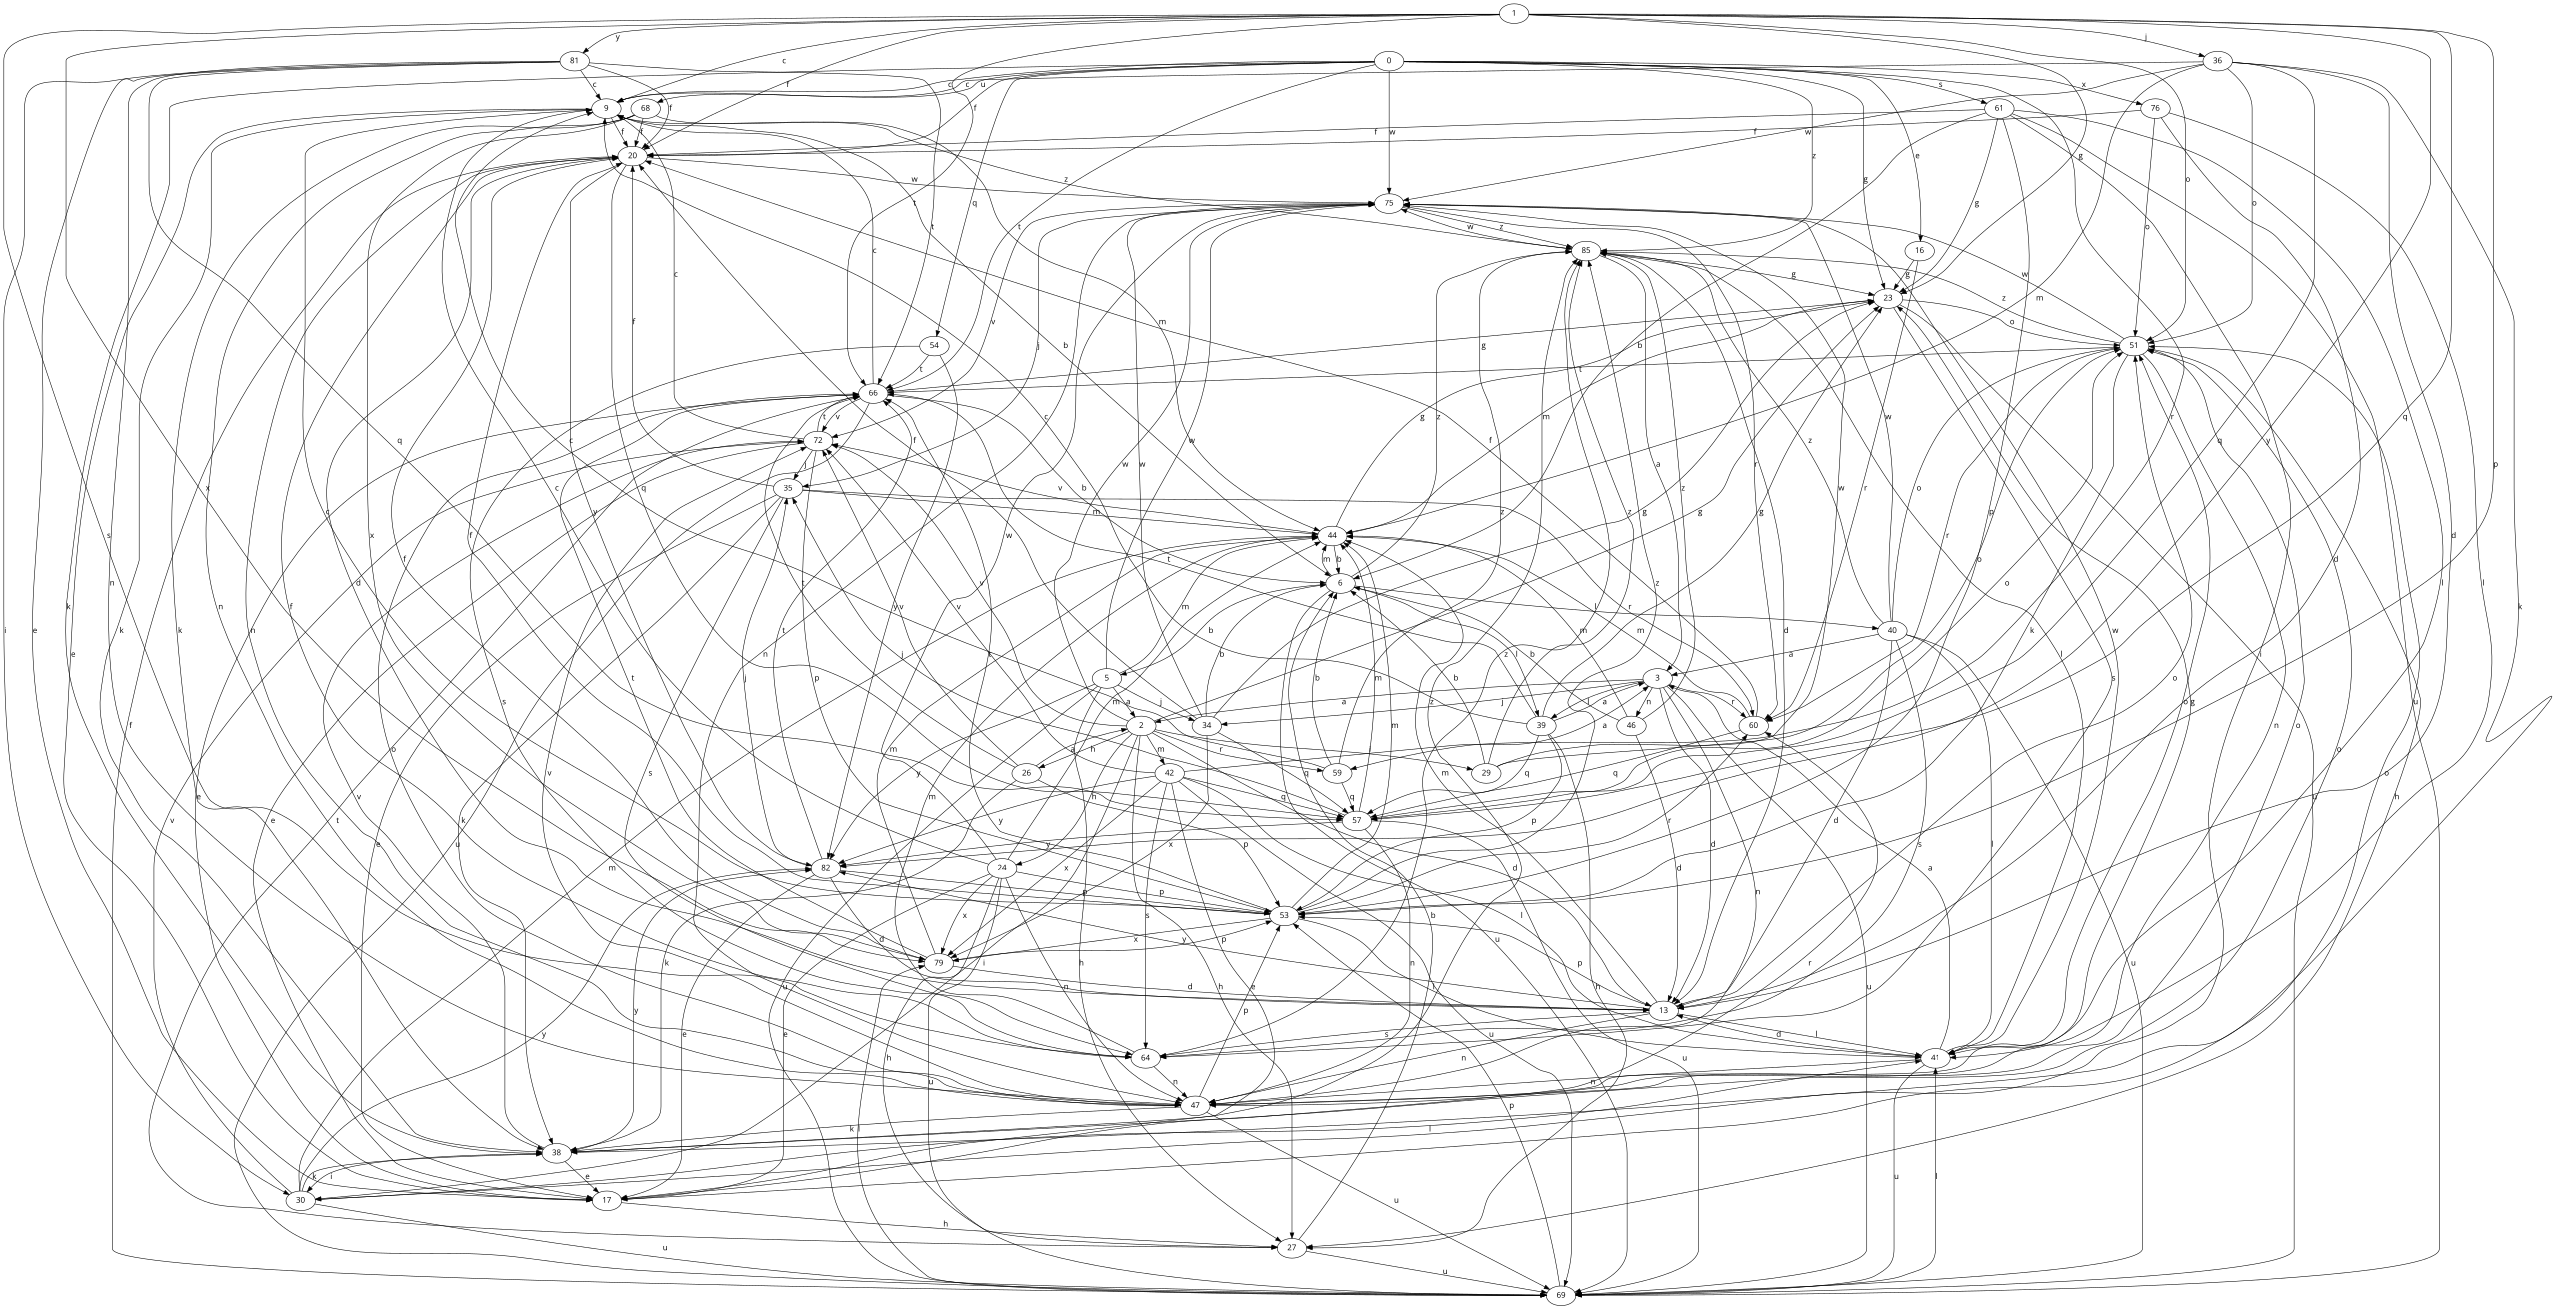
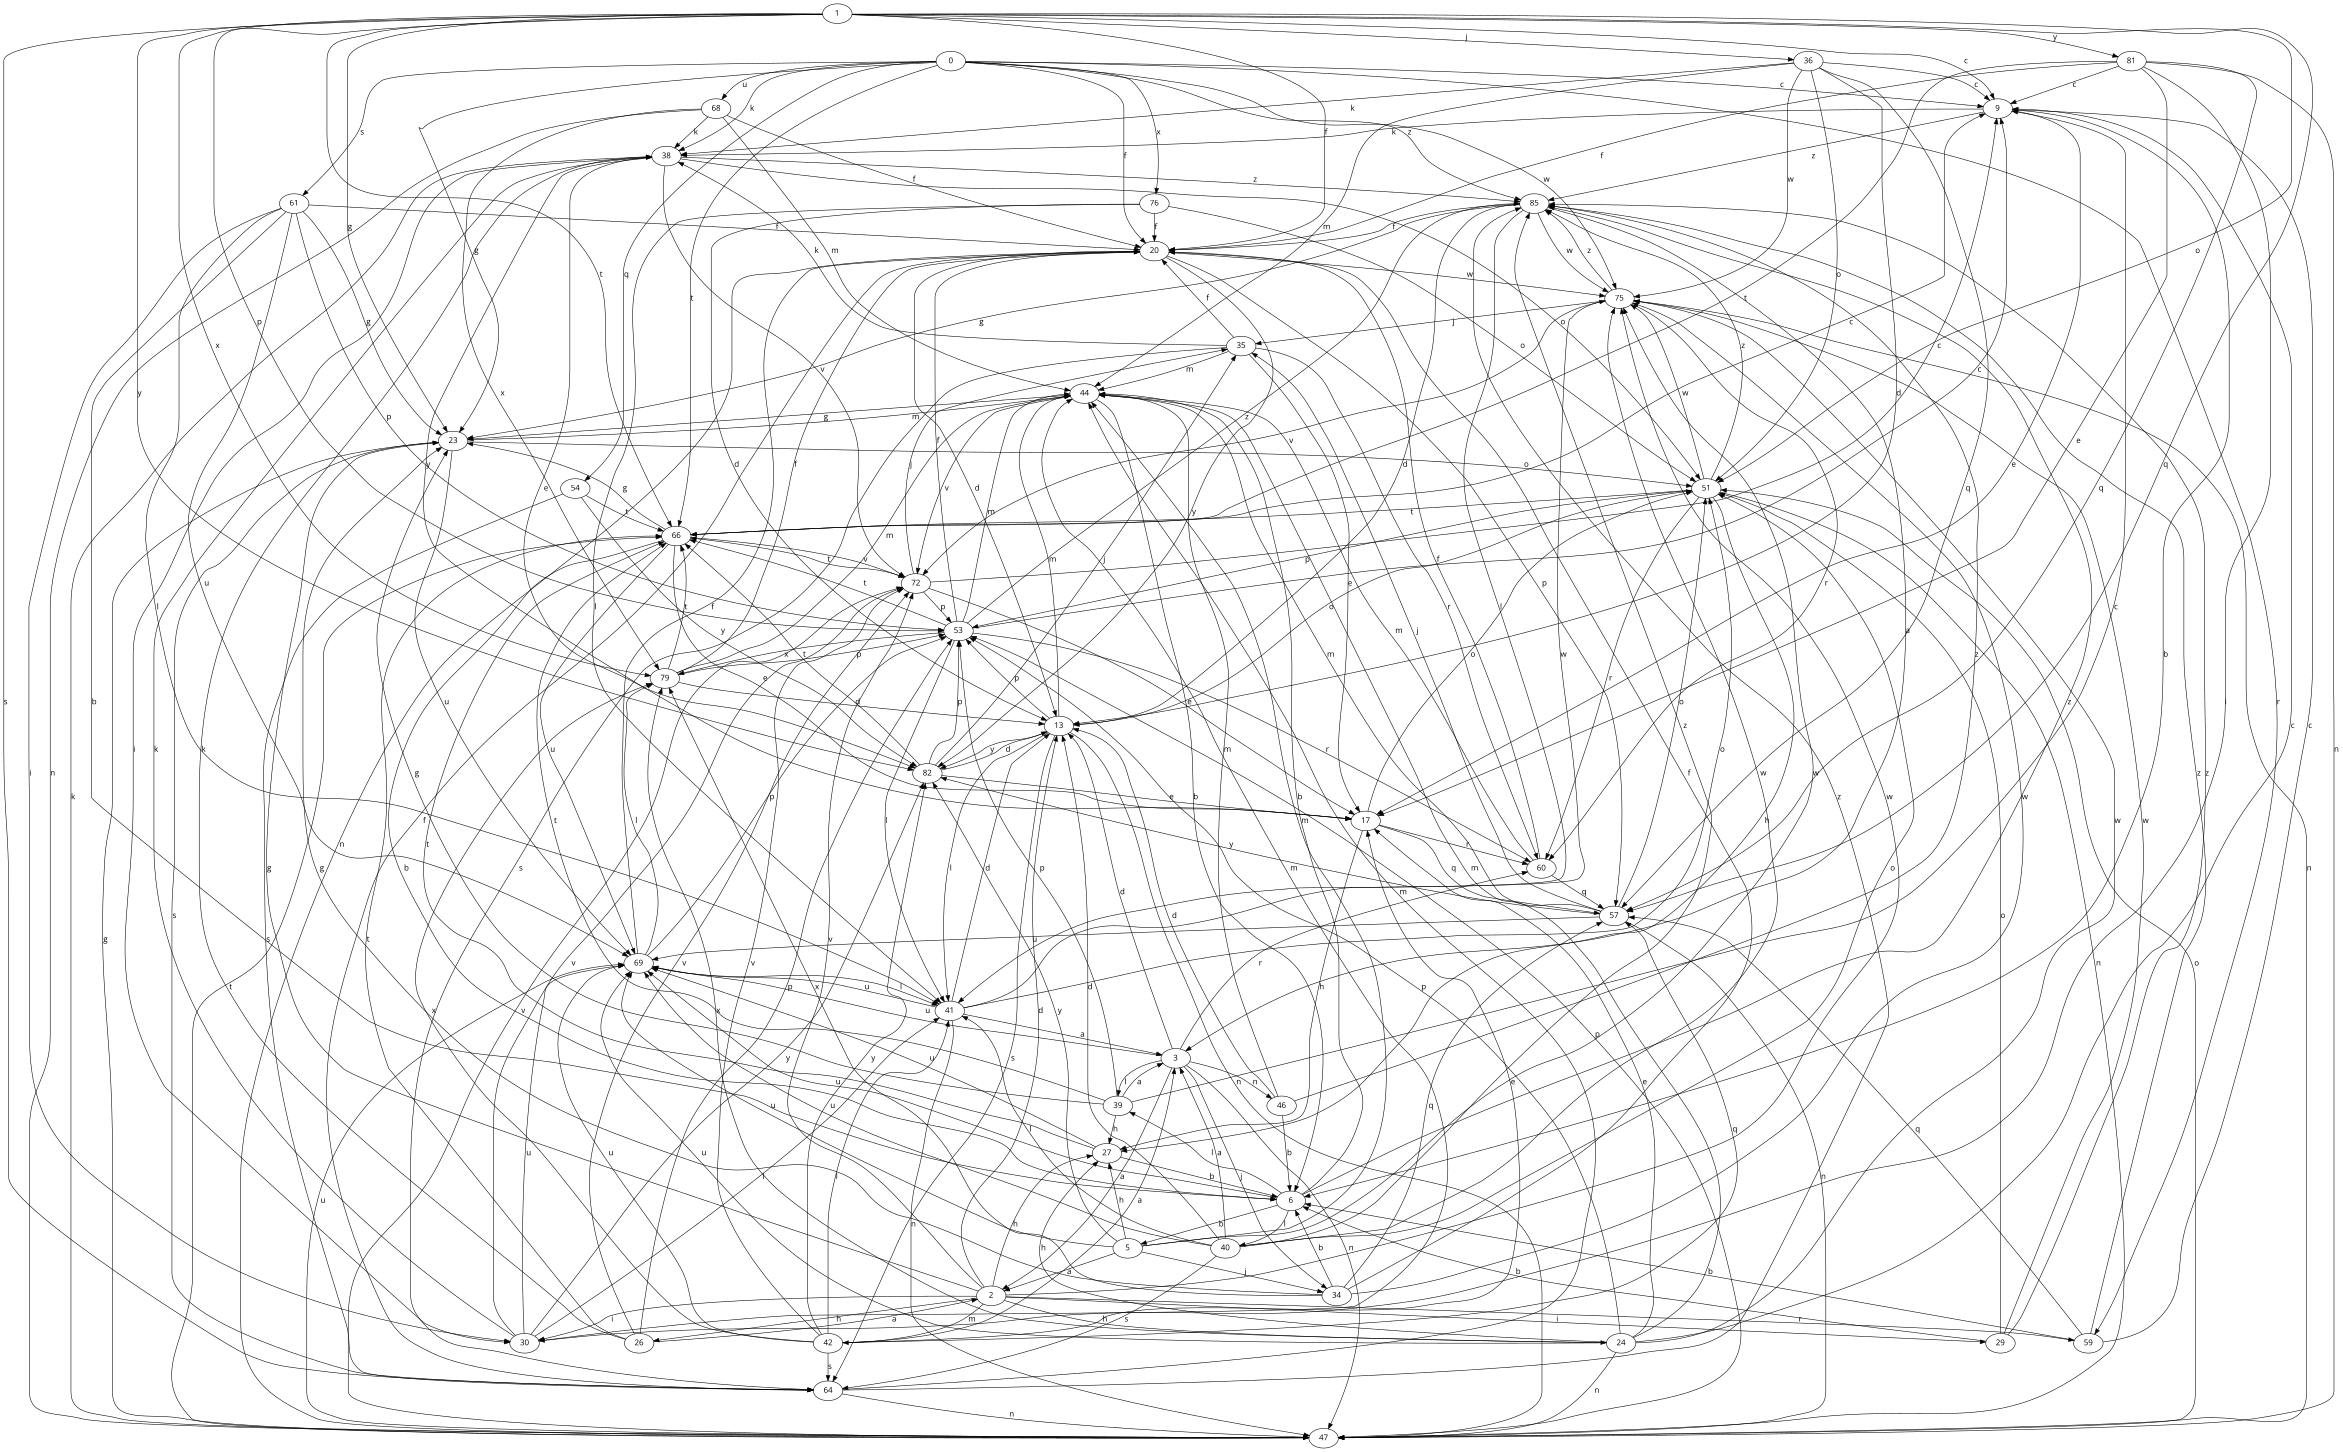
edge "9" -> "20": now "85" -> "20"
node "16": removed
edge "20" -> "57": label "q" -> "p"
edge "6" -> "44": label "m" -> "b"
edge "51" -> "53": label "k" -> "p"
edge "47" -> "66": label "o" -> "t"
edge "39" -> "57": now "17" -> "57"
